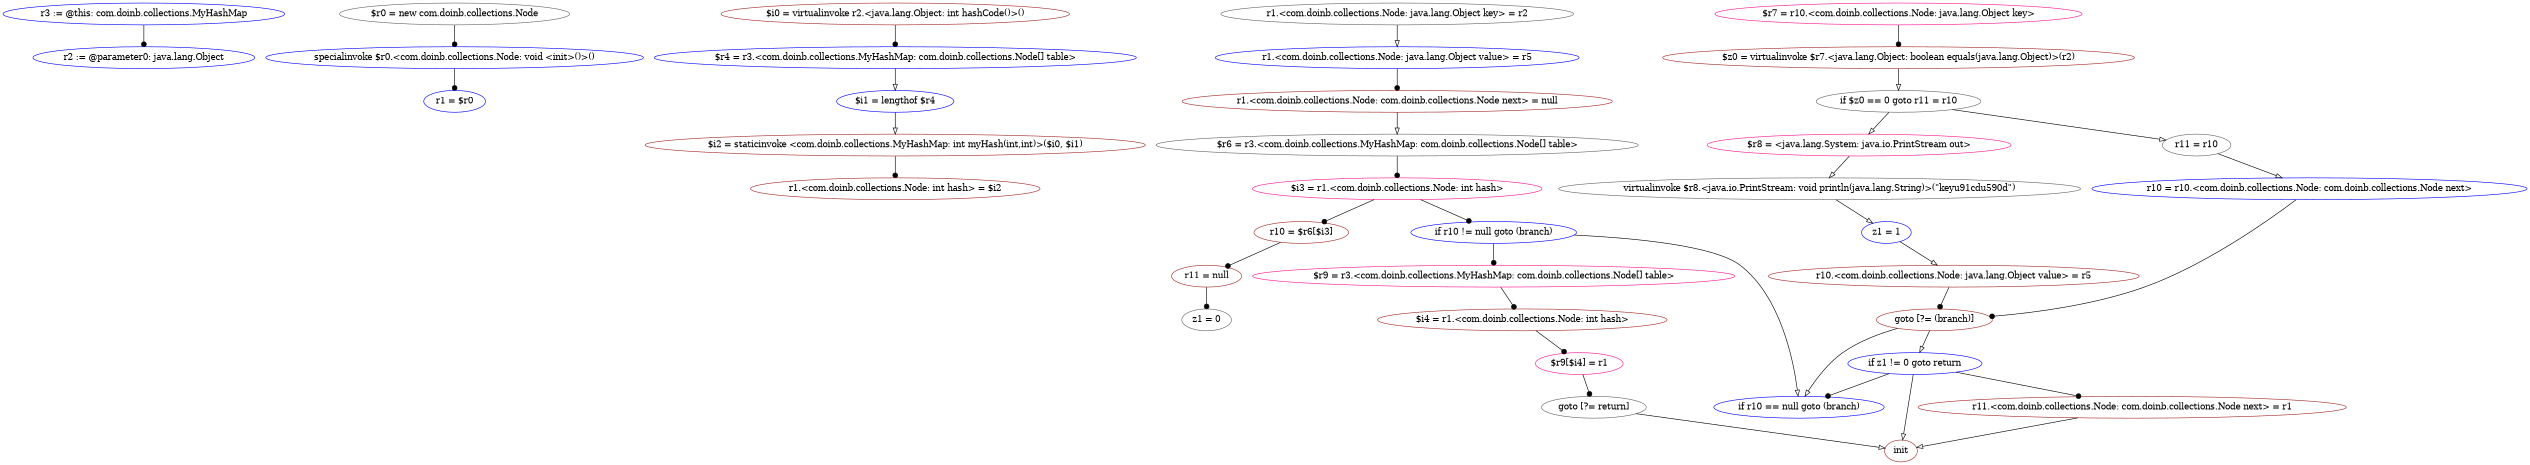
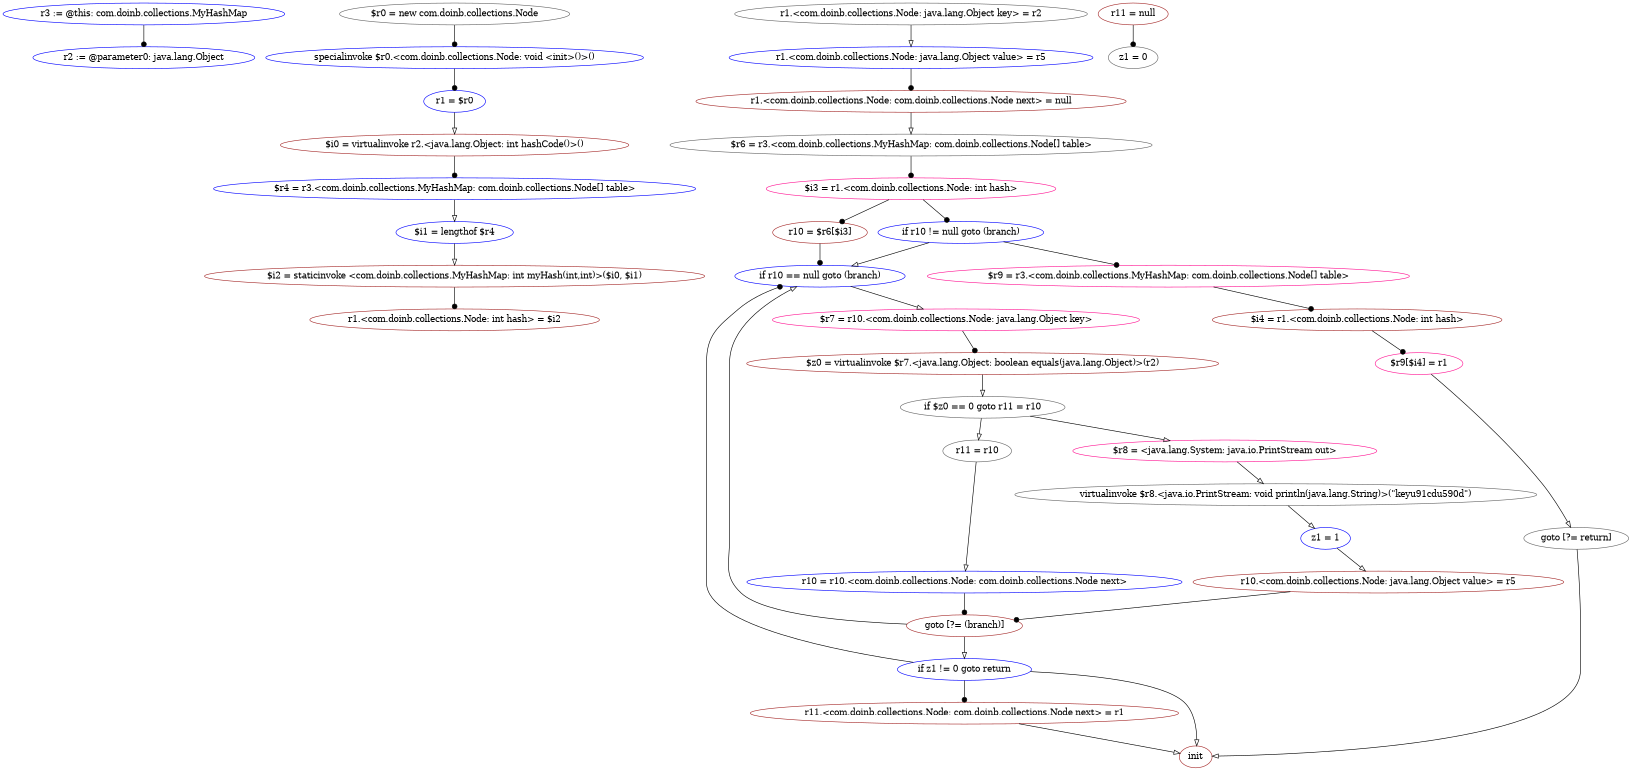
edge "r1 = $r0" -> "$i0 = virtualinvoke r2.<java.lang.Object: int hashCode()>()": added
edge "r10 = $r6[$i3]" -> "r11 = null": now "r10 = $r6[$i3]" -> "if r10 == null goto (branch)"
edge "if r10 == null goto (branch)" -> "$r7 = r10.<com.doinb.collections.Node: java.lang.Object key>": added
edge "$r9[$i4] = r1" -> "goto [?= return]": arrowhead dot -> onormal
